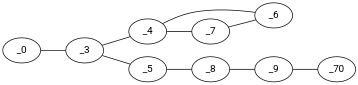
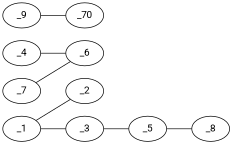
edge "_4" -- "_7": removed
edge "_4" -- "_3": removed
node "_0": label "_0" -> "_1"
edge "_8" -- "_9": removed
node "_2": added
